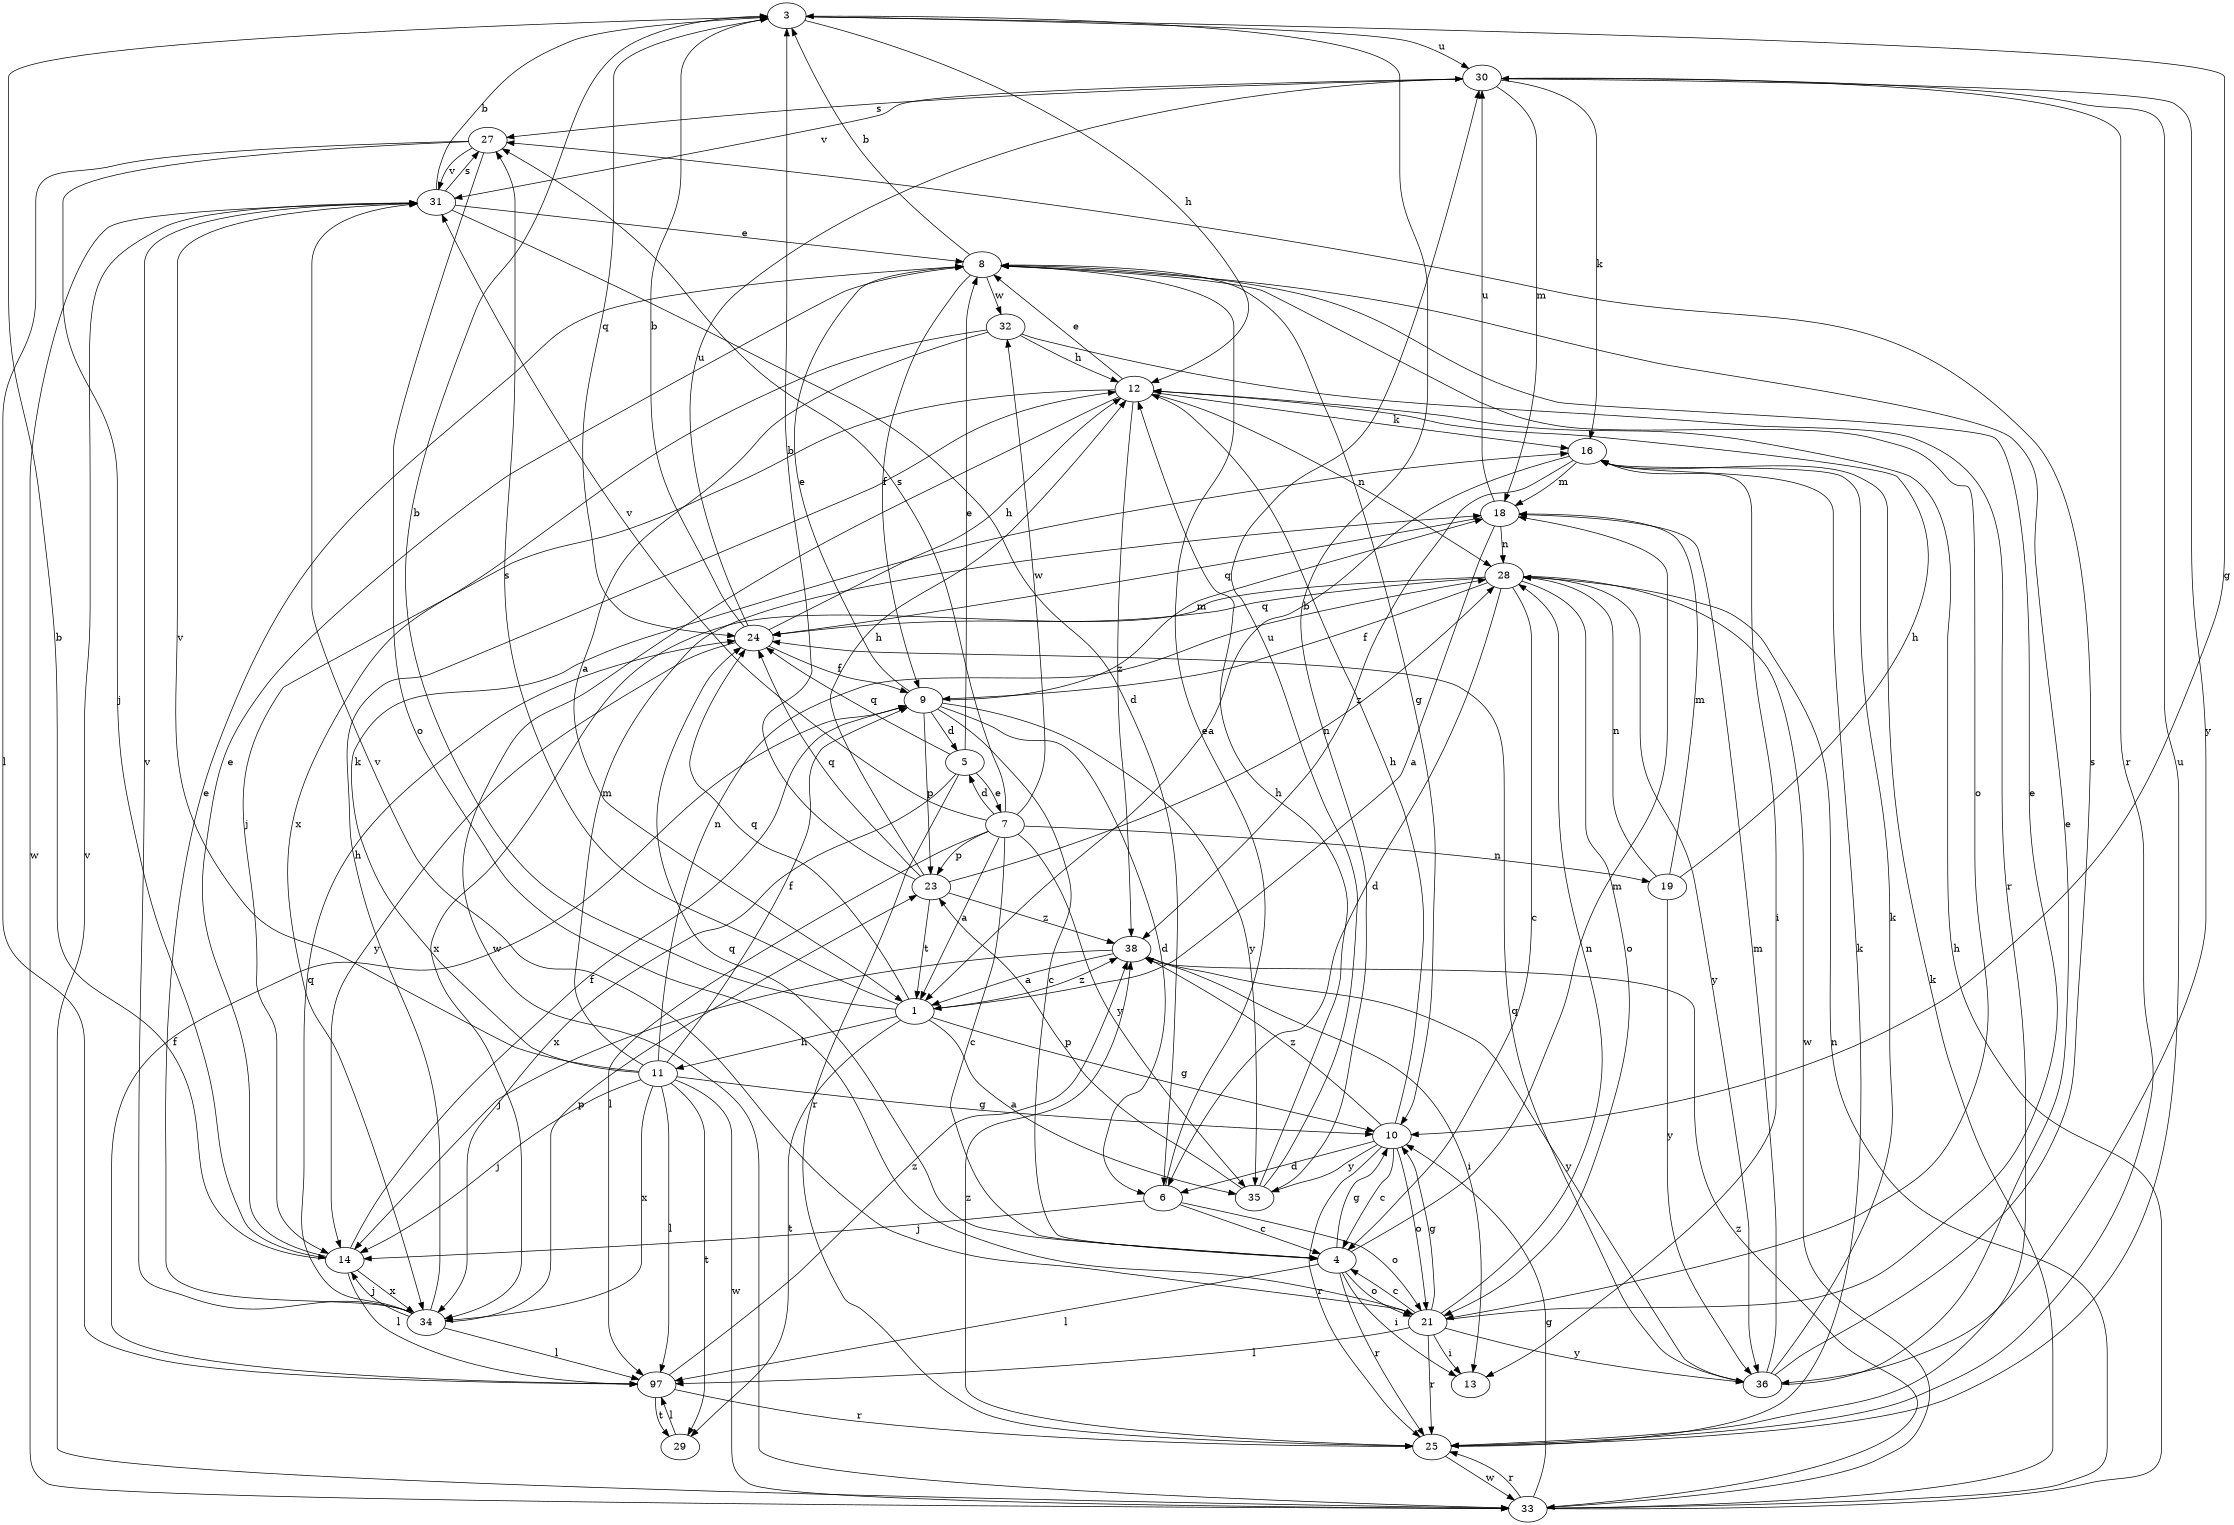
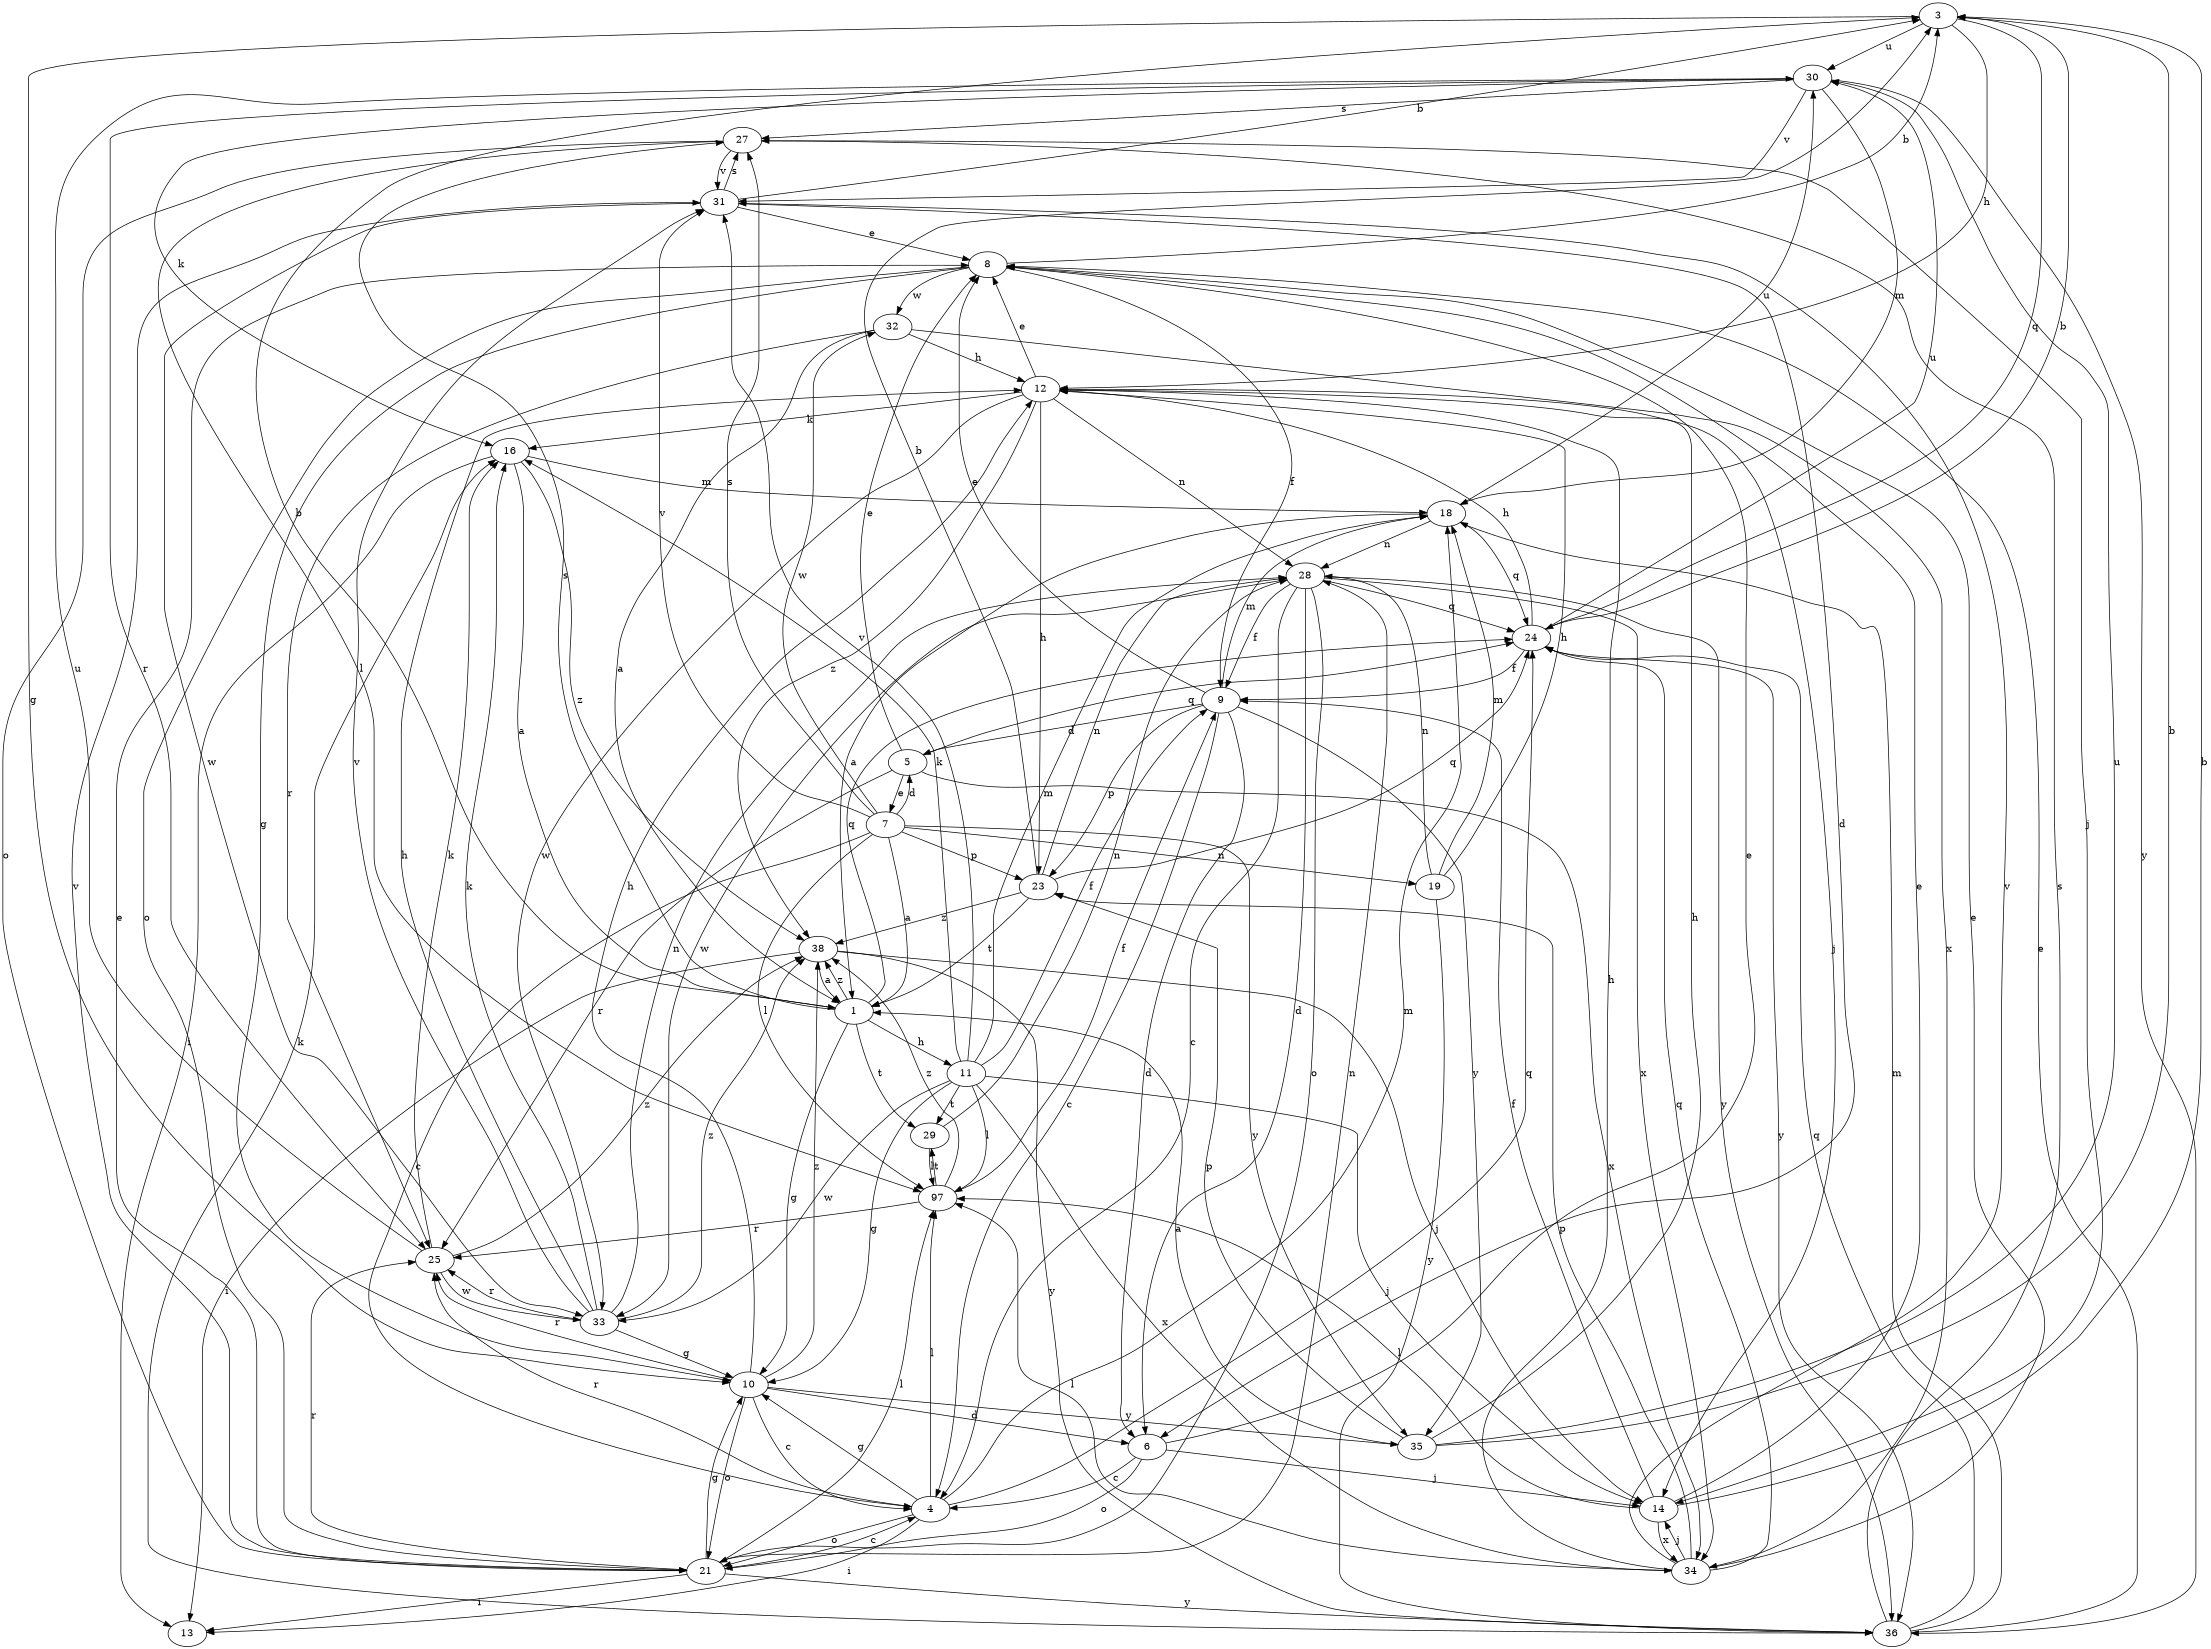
edge "23" -> "12": reversed
edge "11" -> "28": now "29" -> "28"
edge "24" -> "14": now "24" -> "36"
edge "1" -> "35": reversed
